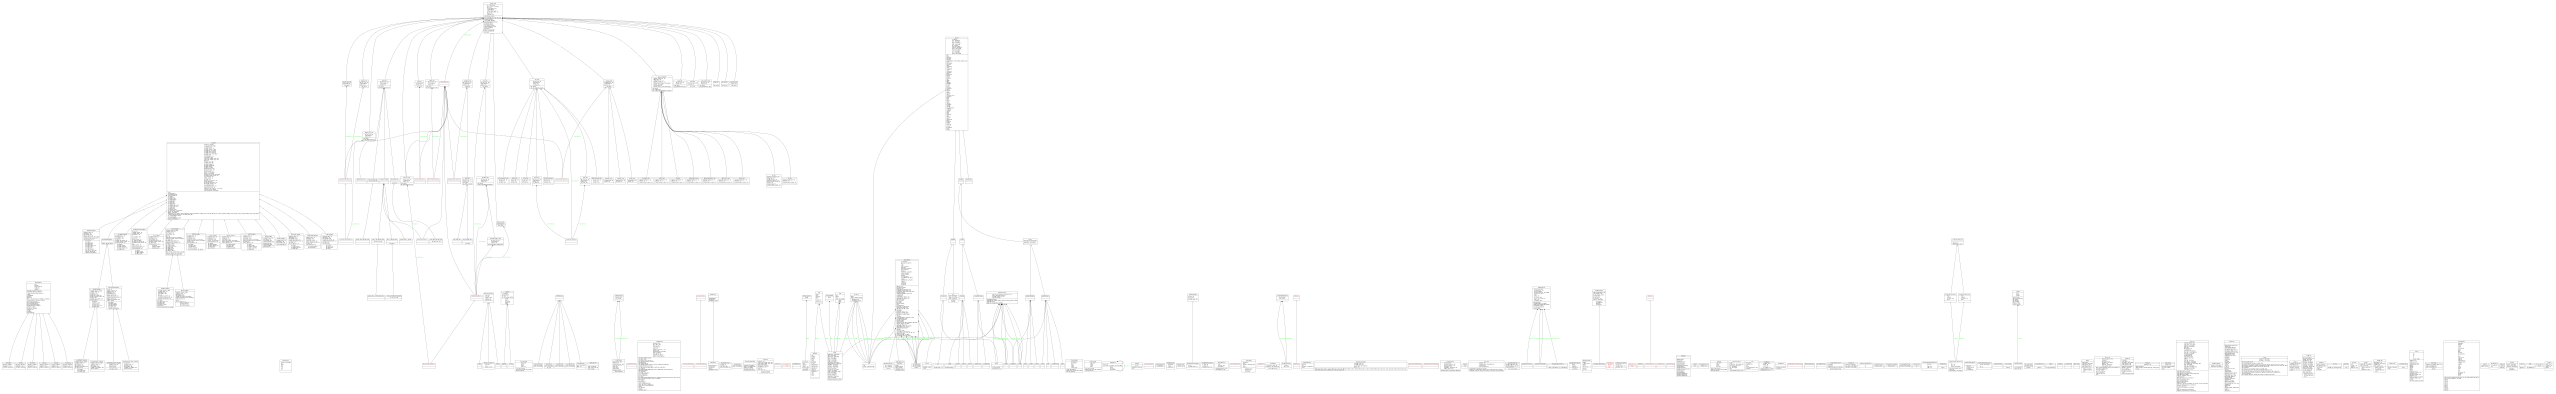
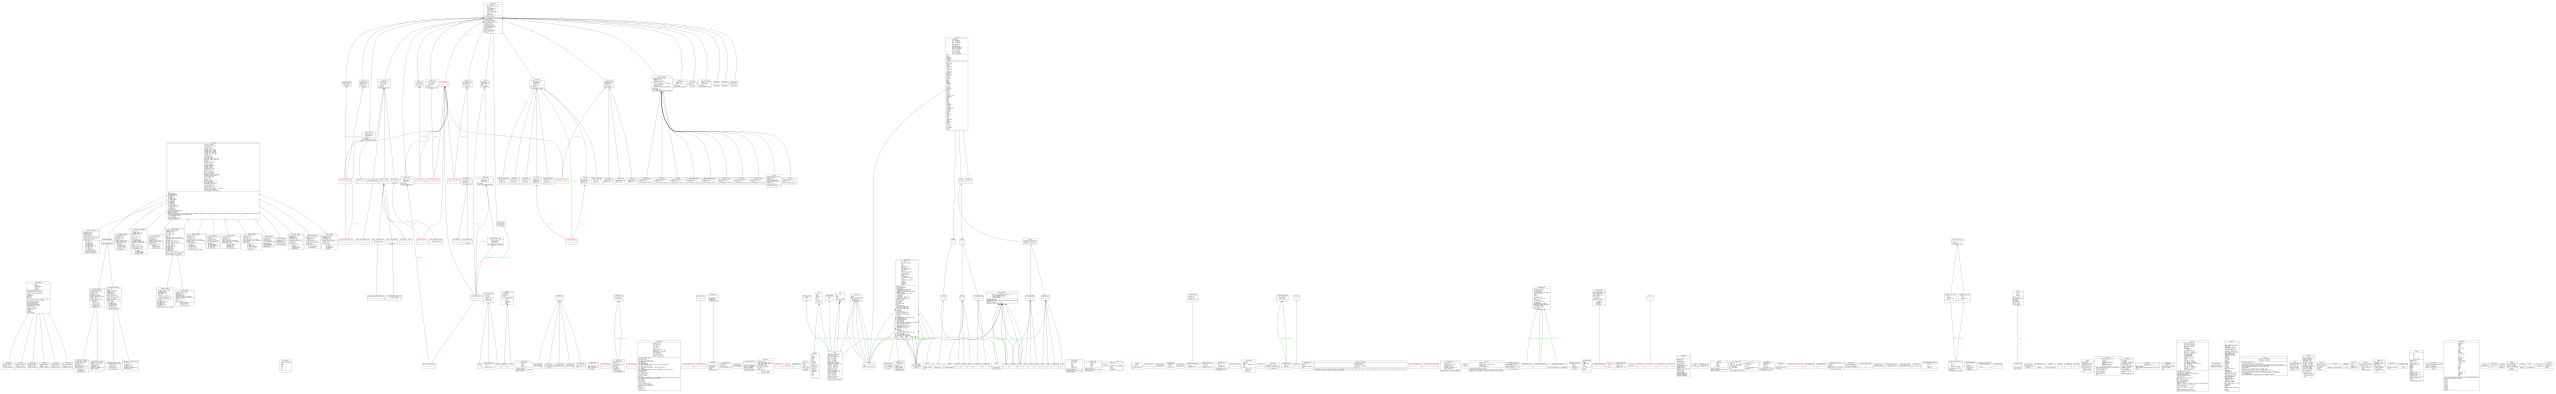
node "gtkp_x11_2_info": added
node "void": removed
edge "Function" -> "format_parser": now "dtype" -> "format_parser"
node "CompilerNotFound": added
node "_FileOpeners": removed
node "_convert2ma": removed
